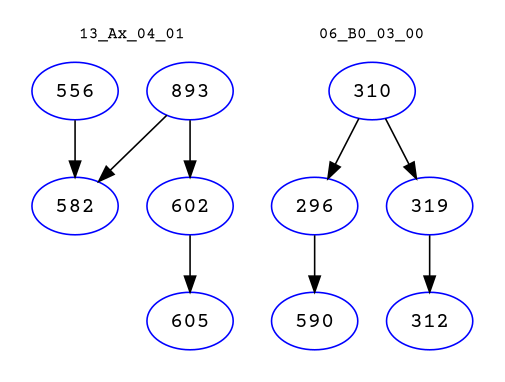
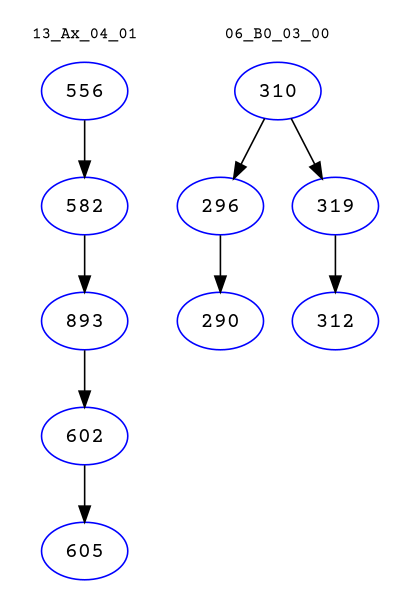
edge "893" -> "582": reversed
node "590": label "590" -> "290"
